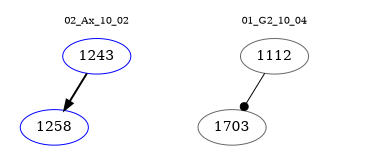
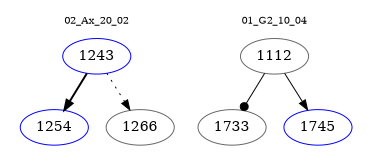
cluster "02_Ax_10_02": label "02_Ax_10_02" -> "02_Ax_20_02"
node "1258": label "1258" -> "1254"
node "1266": added
node "1703": label "1703" -> "1733"
node "1745": added
